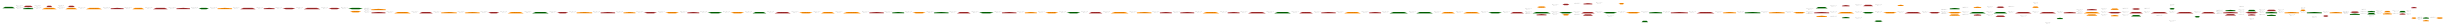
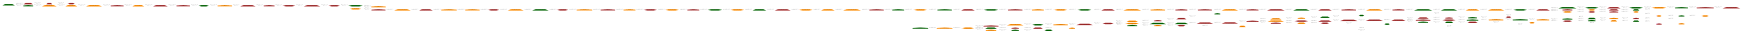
node "relu__IW1024_OW1024_#81": removed
node "conv2d_IW256_OW512_G15_#88": shape hexagon -> house
